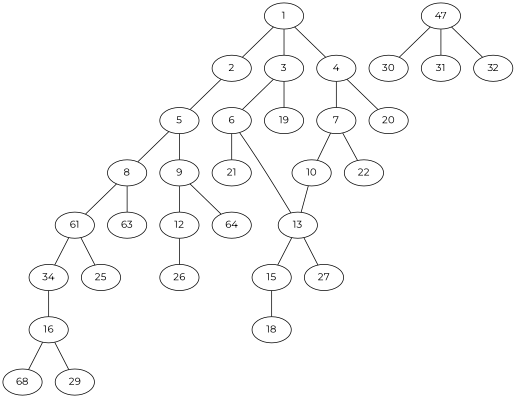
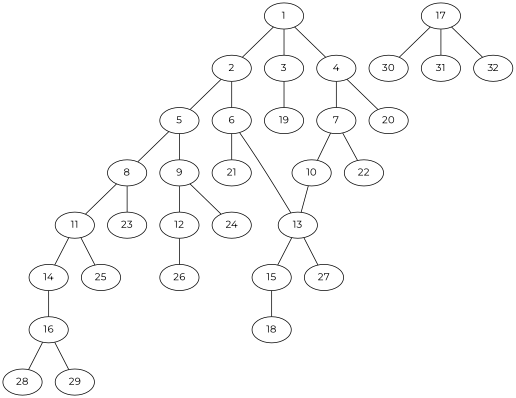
node "47": label "47" -> "17"
edge "3" -- "6": now "2" -- "6"
node "61": label "61" -> "11"
node "63": label "63" -> "23"
node "64": label "64" -> "24"
node "34": label "34" -> "14"
node "68": label "68" -> "28"
